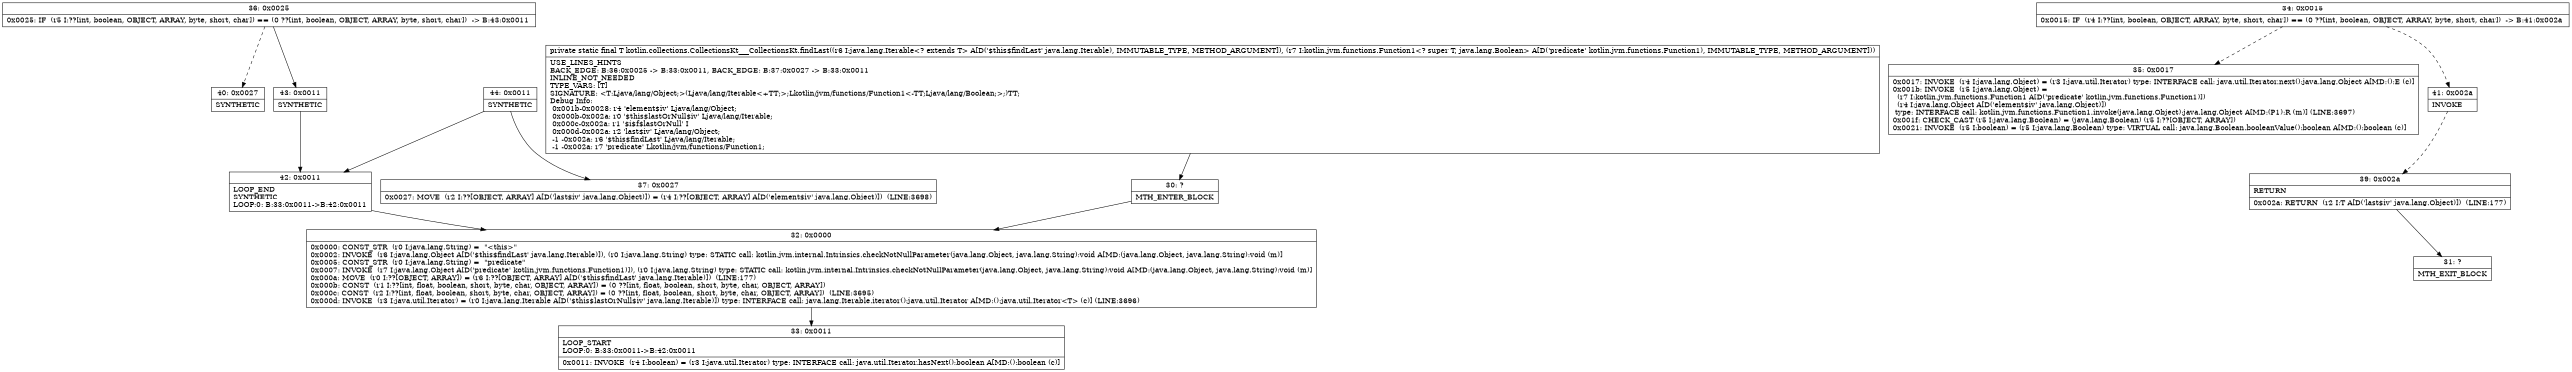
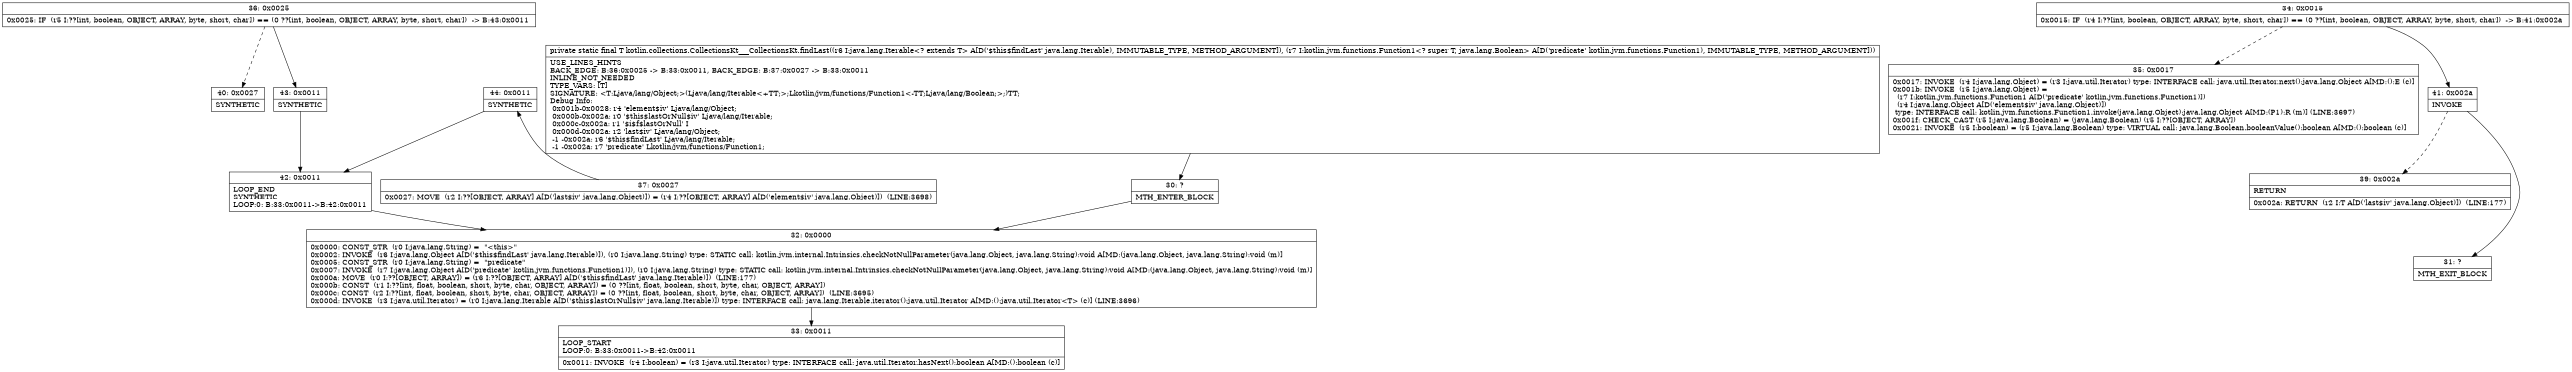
edge "34: 0x0015" -> "41: 0x002a": style dashed -> solid
edge "44: 0x0011" -> "37: 0x0027": reversed
edge "39: 0x002a" -> "31: ?": now "41: 0x002a" -> "31: ?"
